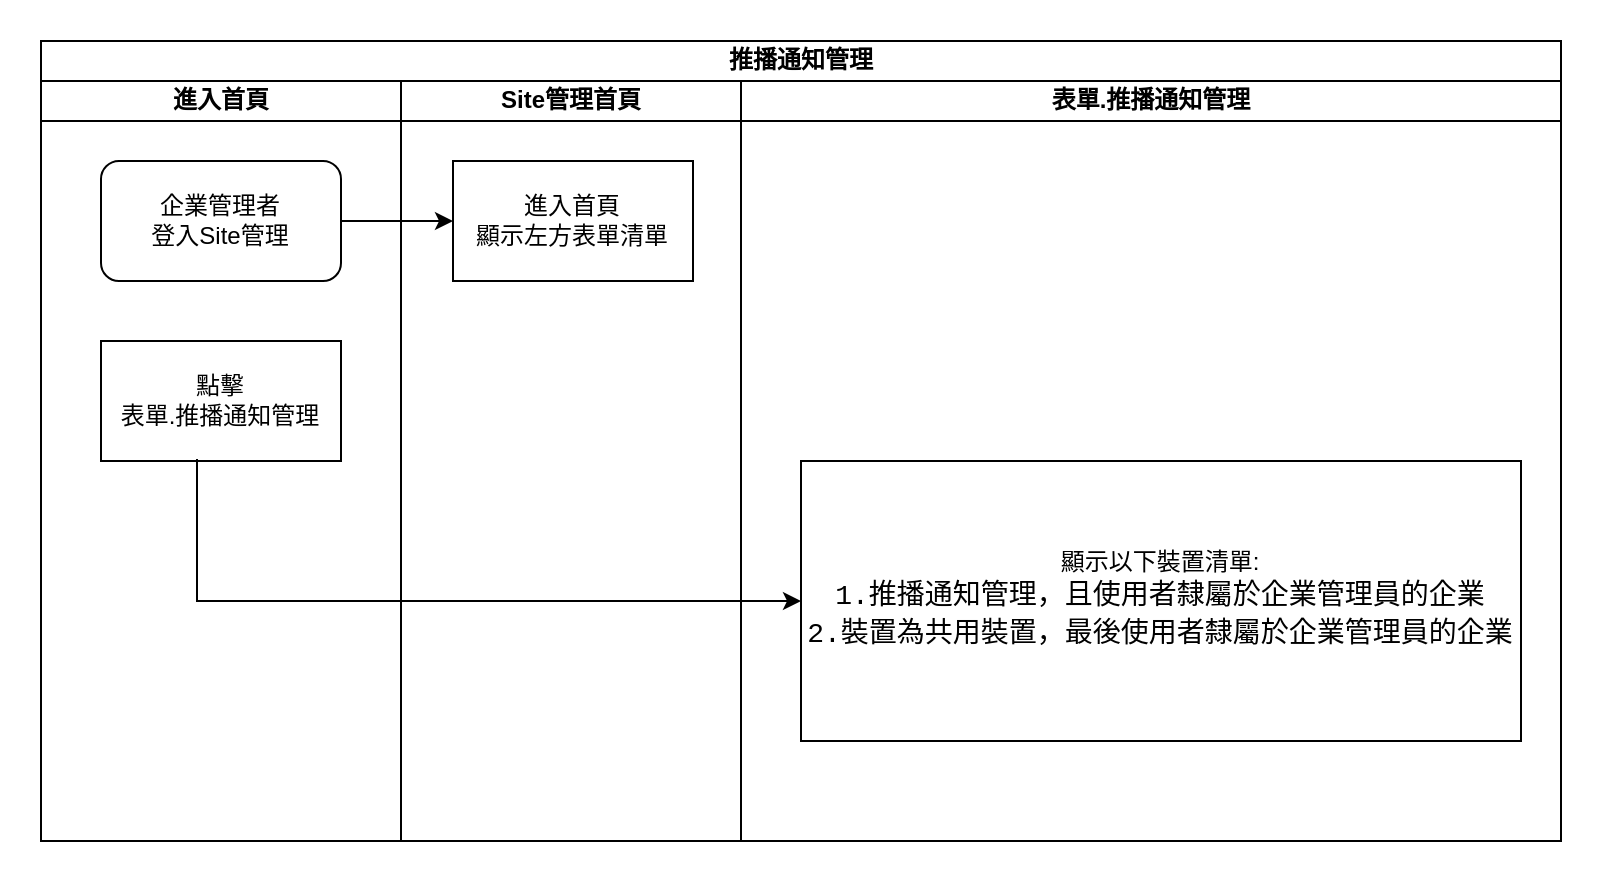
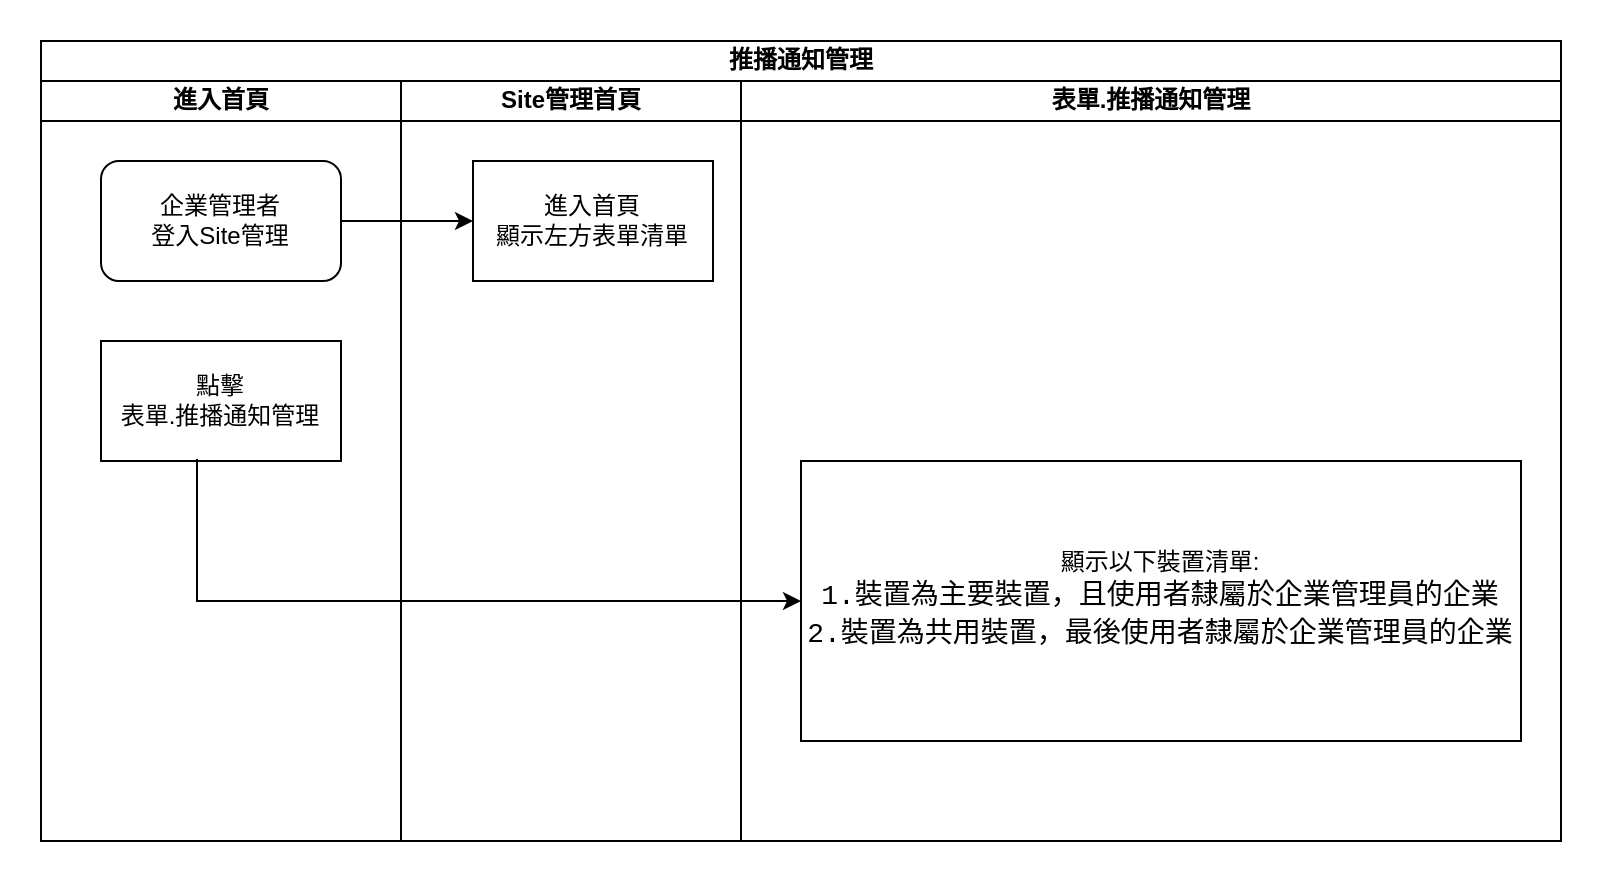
node "進入首頁 顯示左方表單清單": moved (573, 221) -> (593, 221)
node "顯示以下裝置清單: 1.推播通知管理，且使用者隸屬於企業管理員的企業 2.裝置為共用裝置，最後使用者隸屬於企業管理員的企業": label "顯示以下裝置清單: 1.推播通知管理，且使用者隸屬於企業管理員的企業 2.裝置為共用裝置，最後使用者隸屬於企業管理員的企業" -> "顯示以下裝置清單: 1.裝置為主要裝置，且使用者隸屬於企業管理員的企業 2.裝置為共用裝置，最後使用者隸屬於企業管理員的企業"
